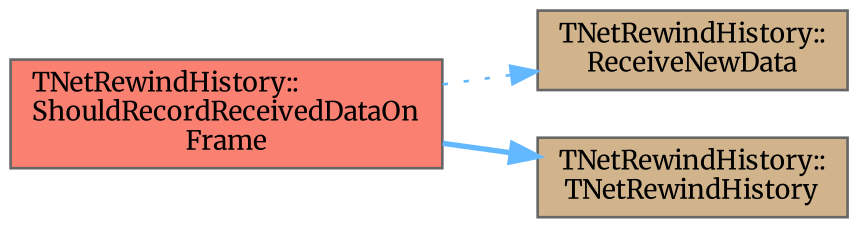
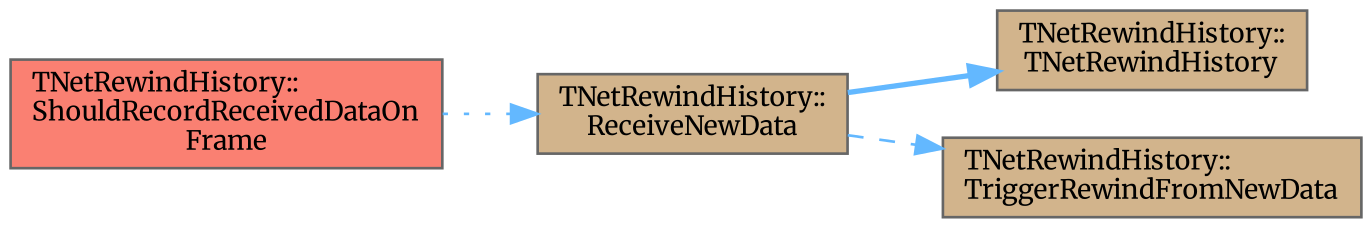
edge "TNetRewindHistory:: ShouldRecordReceivedDataOn Frame" -> "TNetRewindHistory:: TNetRewindHistory": now "TNetRewindHistory:: ReceiveNewData" -> "TNetRewindHistory:: TNetRewindHistory"
node "TNetRewindHistory:: TriggerRewindFromNewData": added
